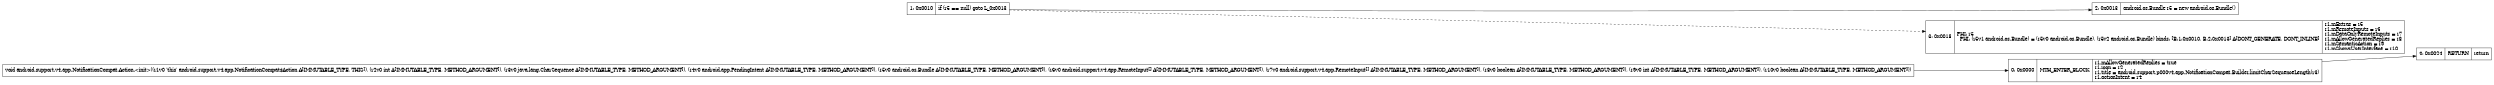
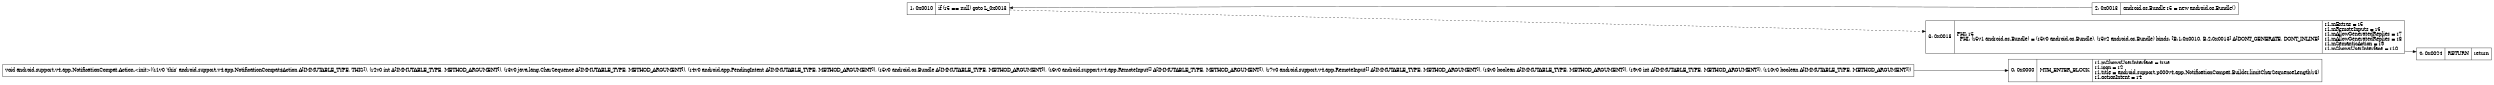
edge "1: 0x0010" -> "2: 0x0013": reversed
node "3: 0x0018": text "r1.mDataOnlyRemoteInputs = r7" -> "r1.mAllowGeneratedReplies = r7"
edge "0: 0x0000" -> "4: 0x0024": now "3: 0x0018" -> "4: 0x0024"
node "0: 0x0000": text "r1.mAllowGeneratedReplies = true" -> "r1.mShowsUserInterface = true"
